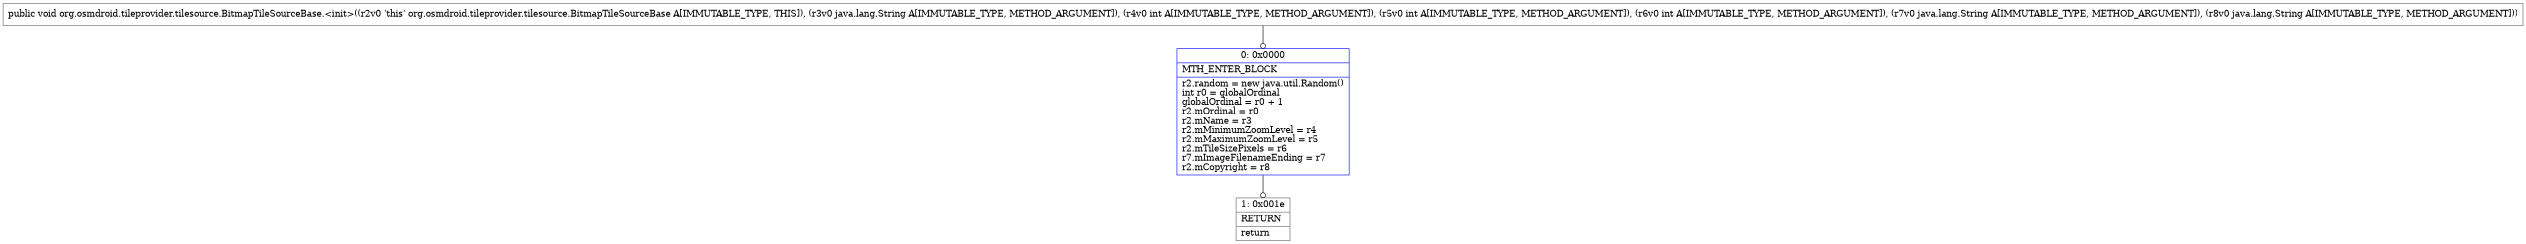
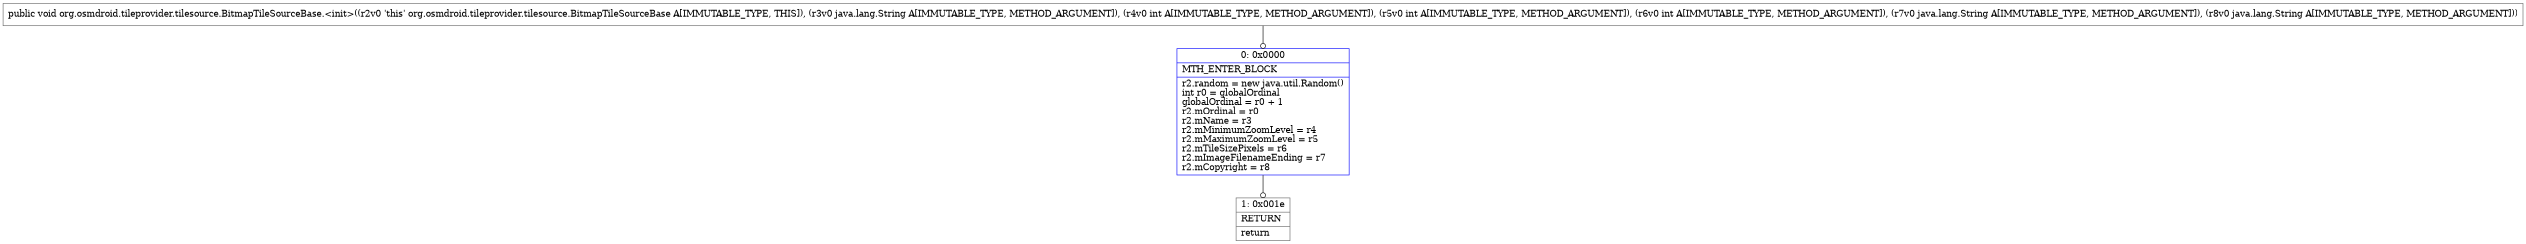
node "0: 0x0000": text "r7.mImageFilenameEnding = r7" -> "r2.mImageFilenameEnding = r7"
